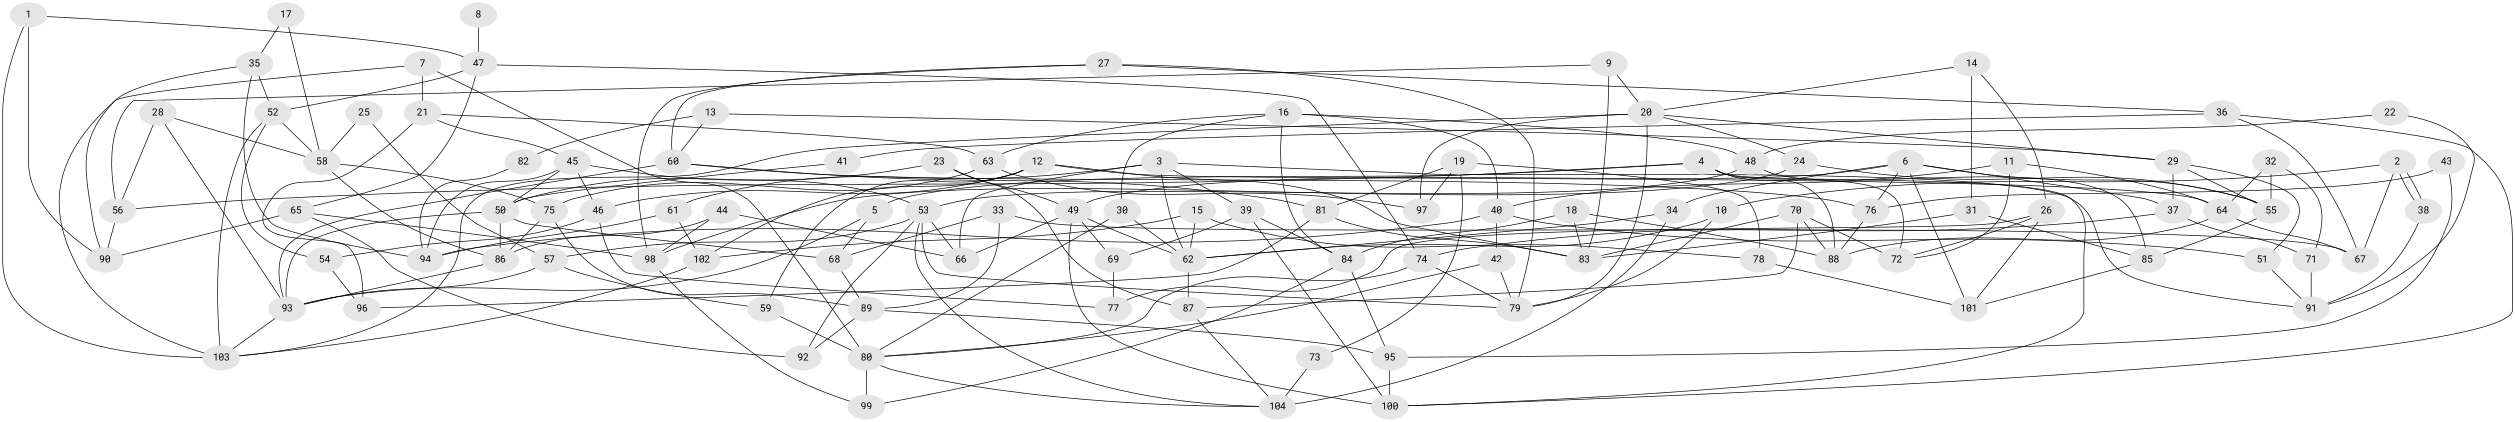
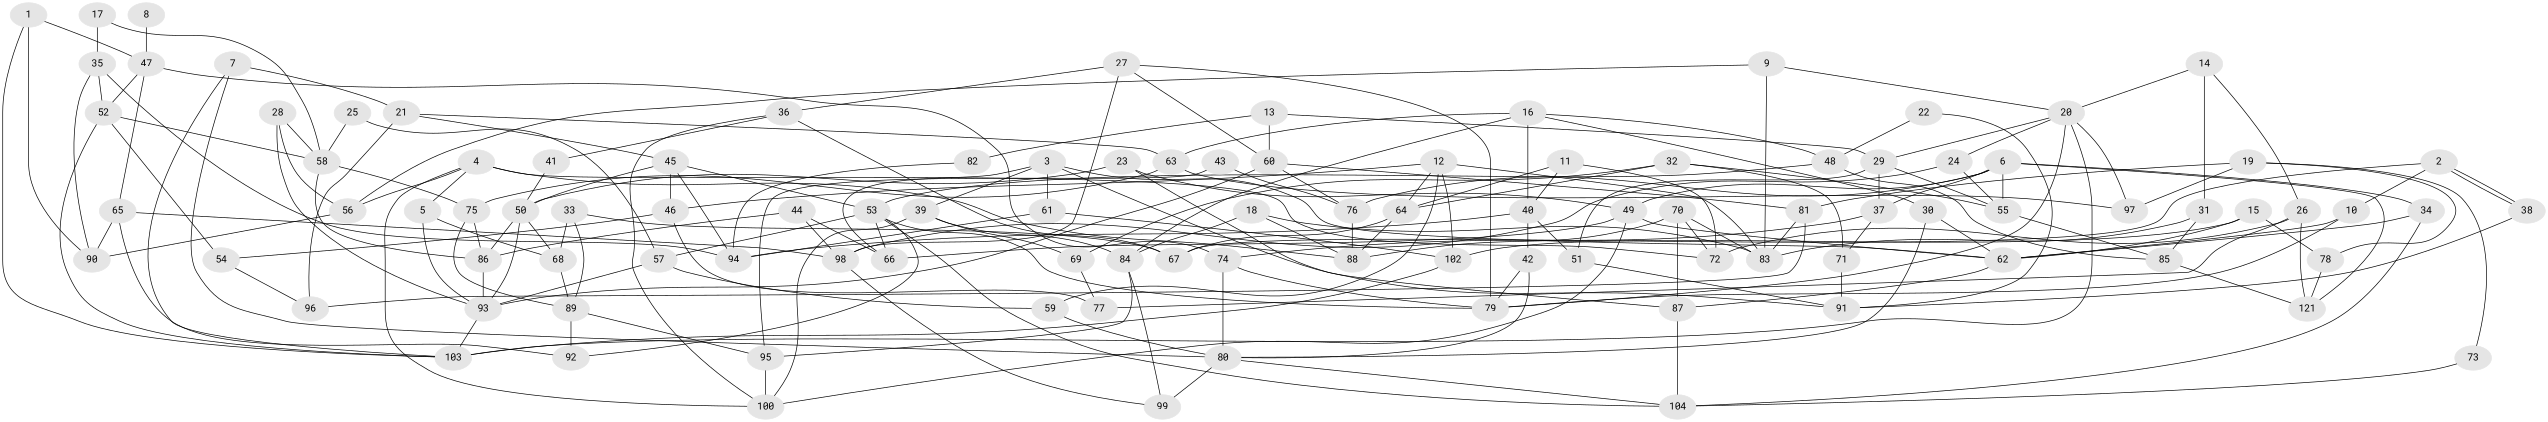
edge "49" -- "69": now "32" -- "69"
node "101": label "101" -> "121"
